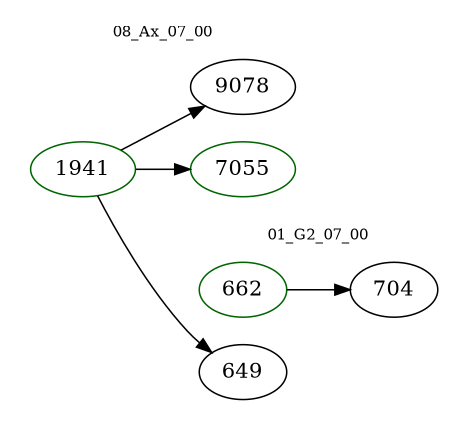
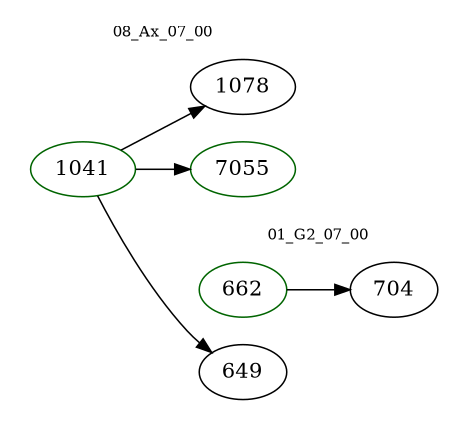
node "9078": label "9078" -> "1078"
node "1941": label "1941" -> "1041"
